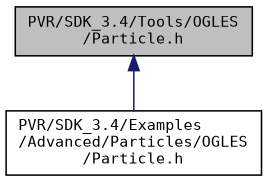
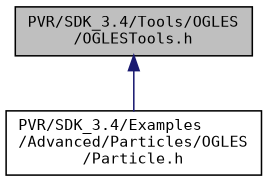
node "PVR/SDK_3.4/Tools/OGLES /Particle.h": label "PVR/SDK_3.4/Tools/OGLES /Particle.h" -> "PVR/SDK_3.4/Tools/OGLES /OGLESTools.h"
